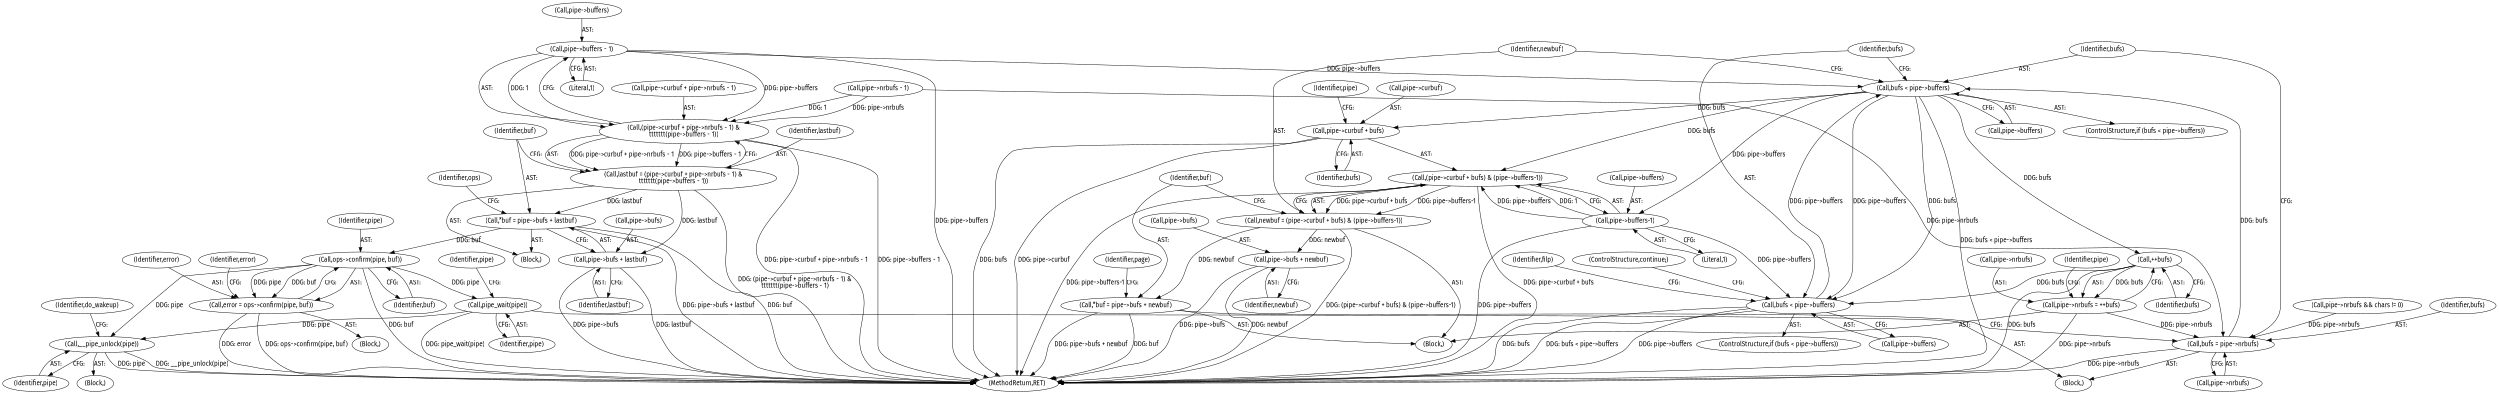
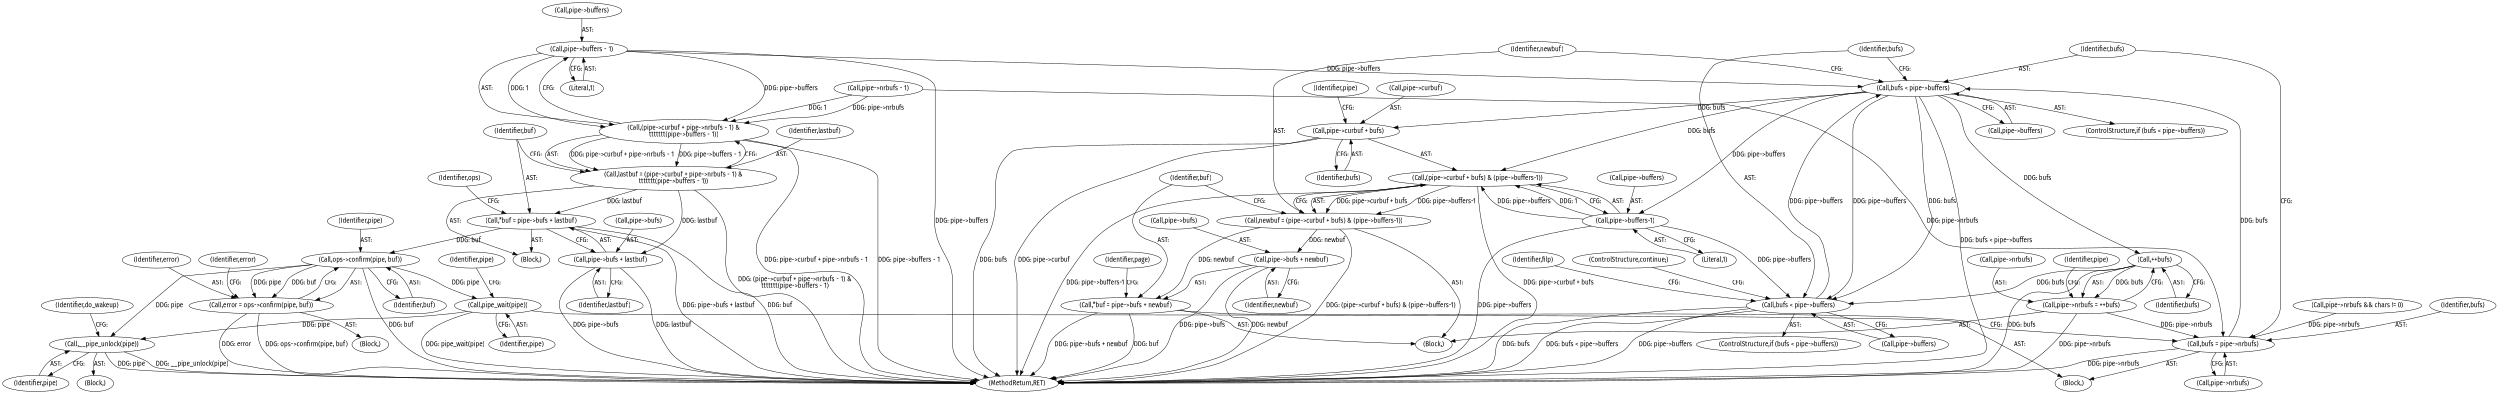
node "(Call,pipe->curbuf + pipe->nrbufs - 1)": removed
edge "(Call,pipe->bufs + newbuf)" -> "(Call,*buf = pipe->bufs + newbuf)": added, label "AST:"
